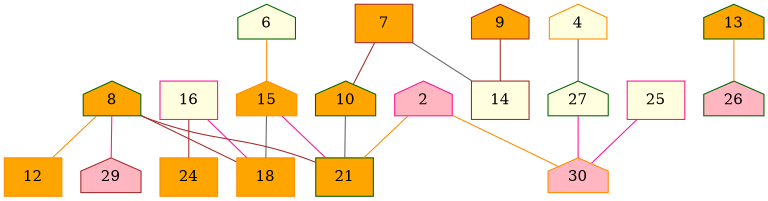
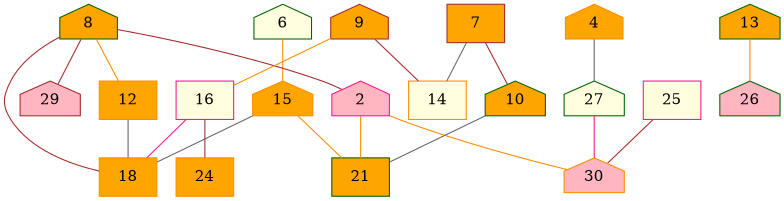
node "4": fillcolor lightyellow -> orange
edge "9" -- "16": added
node "14": color brown -> darkorange
edge "8" -- "29": color deeppink -> brown
edge "8" -- "21": now "8" -- "2"
edge "15" -- "21": color deeppink -> darkorange
edge "12" -- "18": added
edge "25" -- "30": color deeppink -> brown
